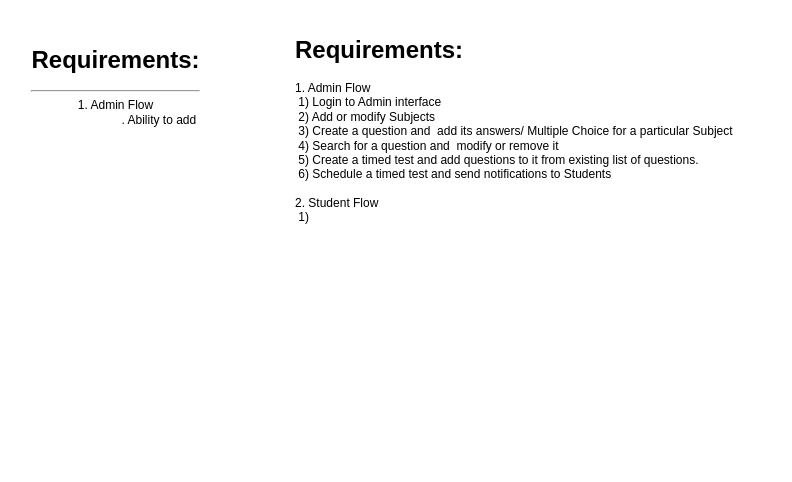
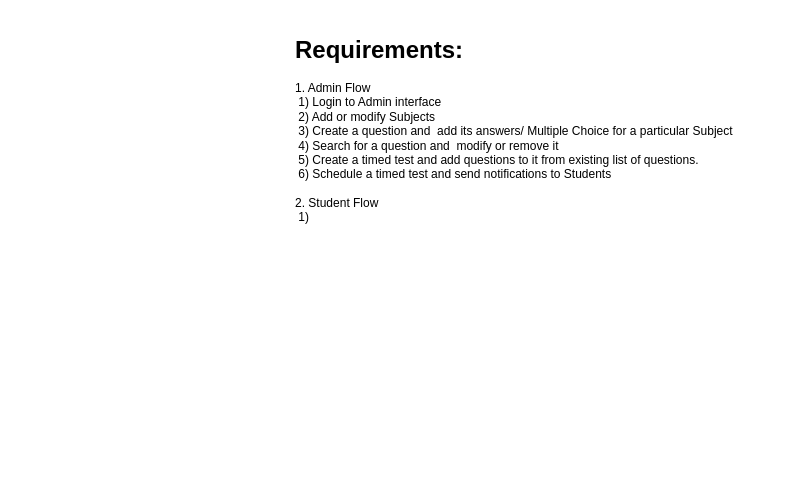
node "Requirements: 1. Admin Flow . Ability to add": removed
